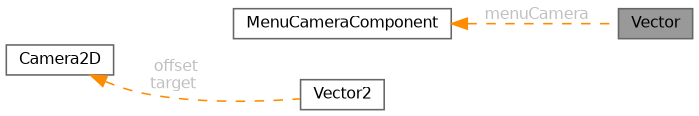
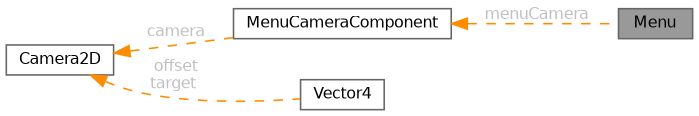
node "Vector": label "Vector" -> "Menu"
edge "MenuCameraComponent" -> "Camera2D": added, label "camera"
node "Vector2": label "Vector2" -> "Vector4"
